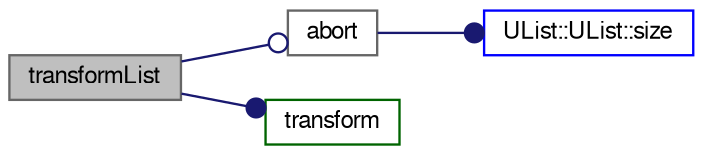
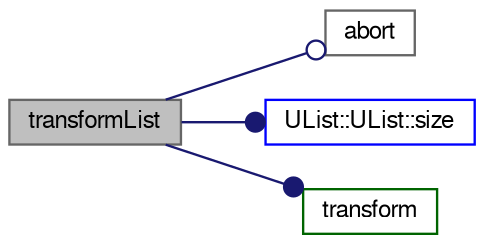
edge "abort" -> "UList::UList::size": now "transformList" -> "UList::UList::size"
